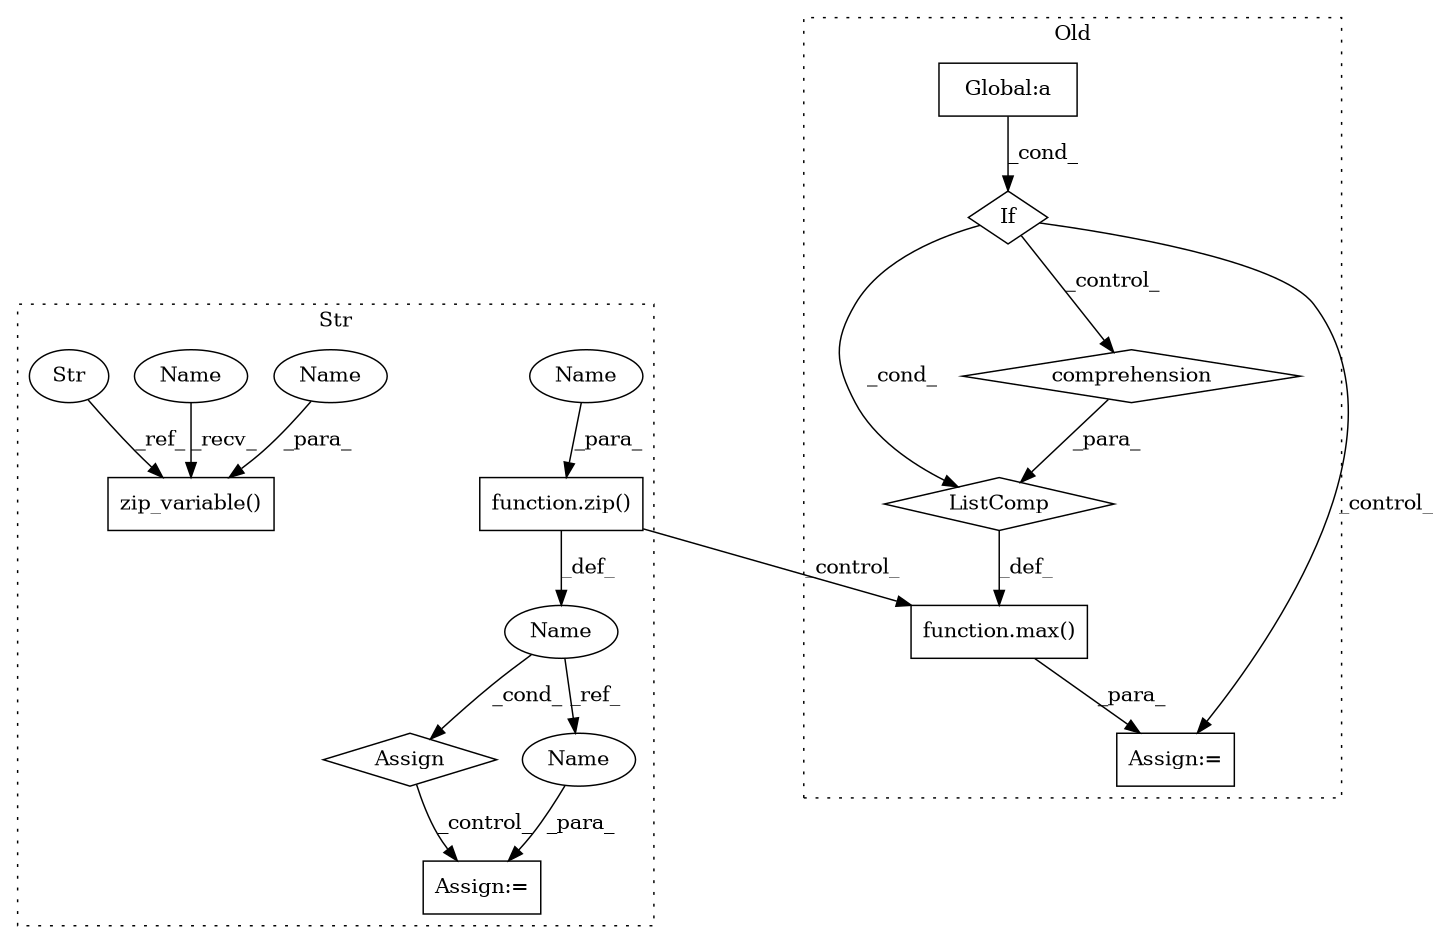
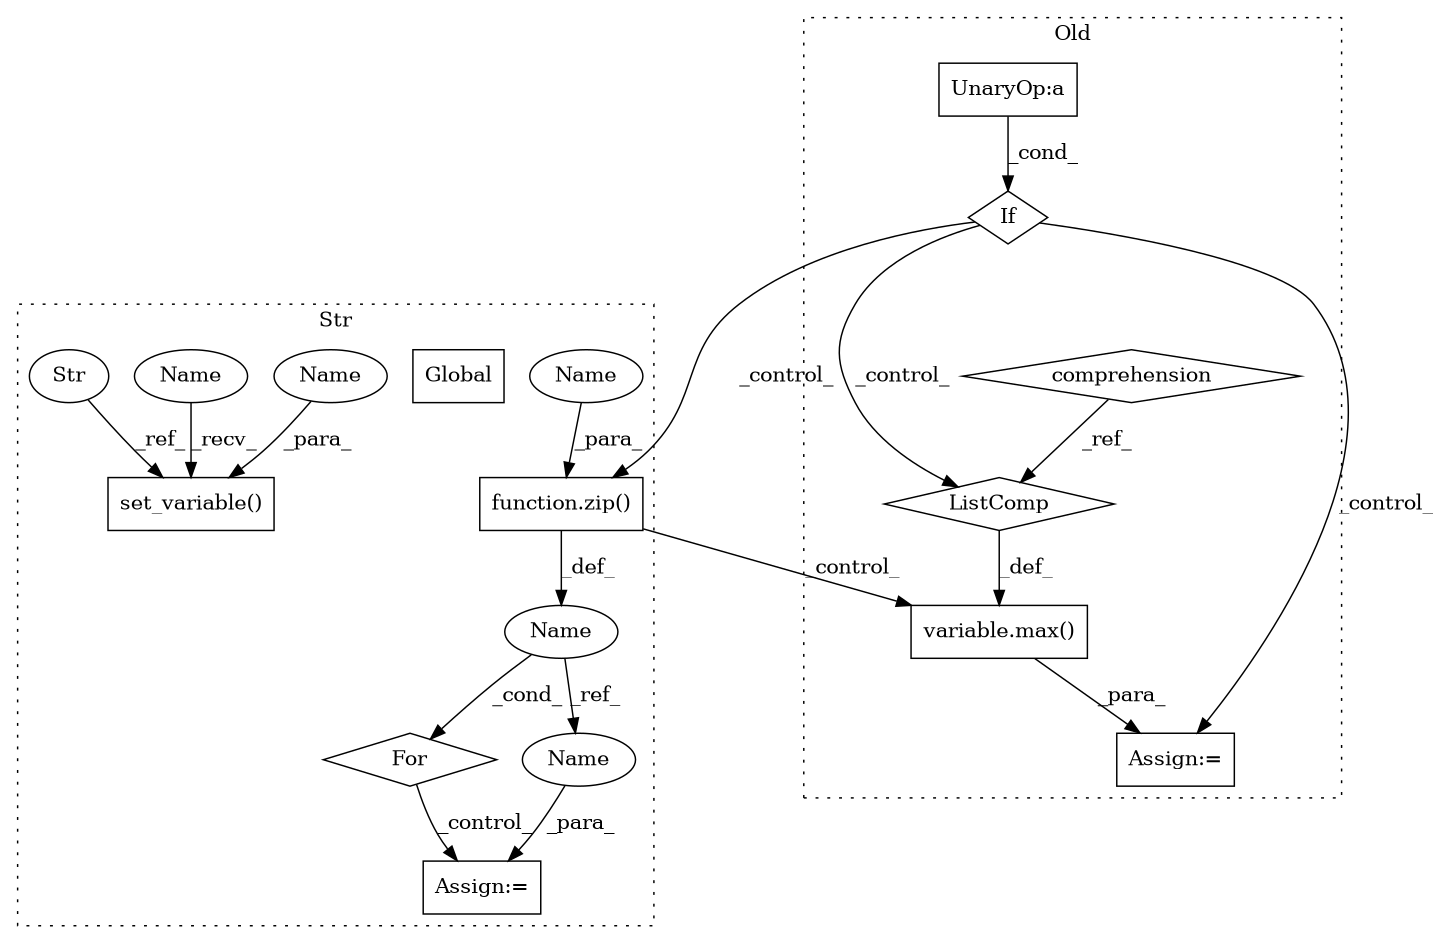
node "Global:a": label "Global:a" -> "UnaryOp:a"
edge "If" -> "comprehension": now "If" -> "function.zip()"
node "Global": added
edge "If" -> "ListComp": label "_cond_" -> "_control_"
edge "comprehension" -> "ListComp": label "_para_" -> "_ref_"
node "zip_variable()": label "zip_variable()" -> "set_variable()"
node "function.max()": label "function.max()" -> "variable.max()"
node "Assign": label "Assign" -> "For"
